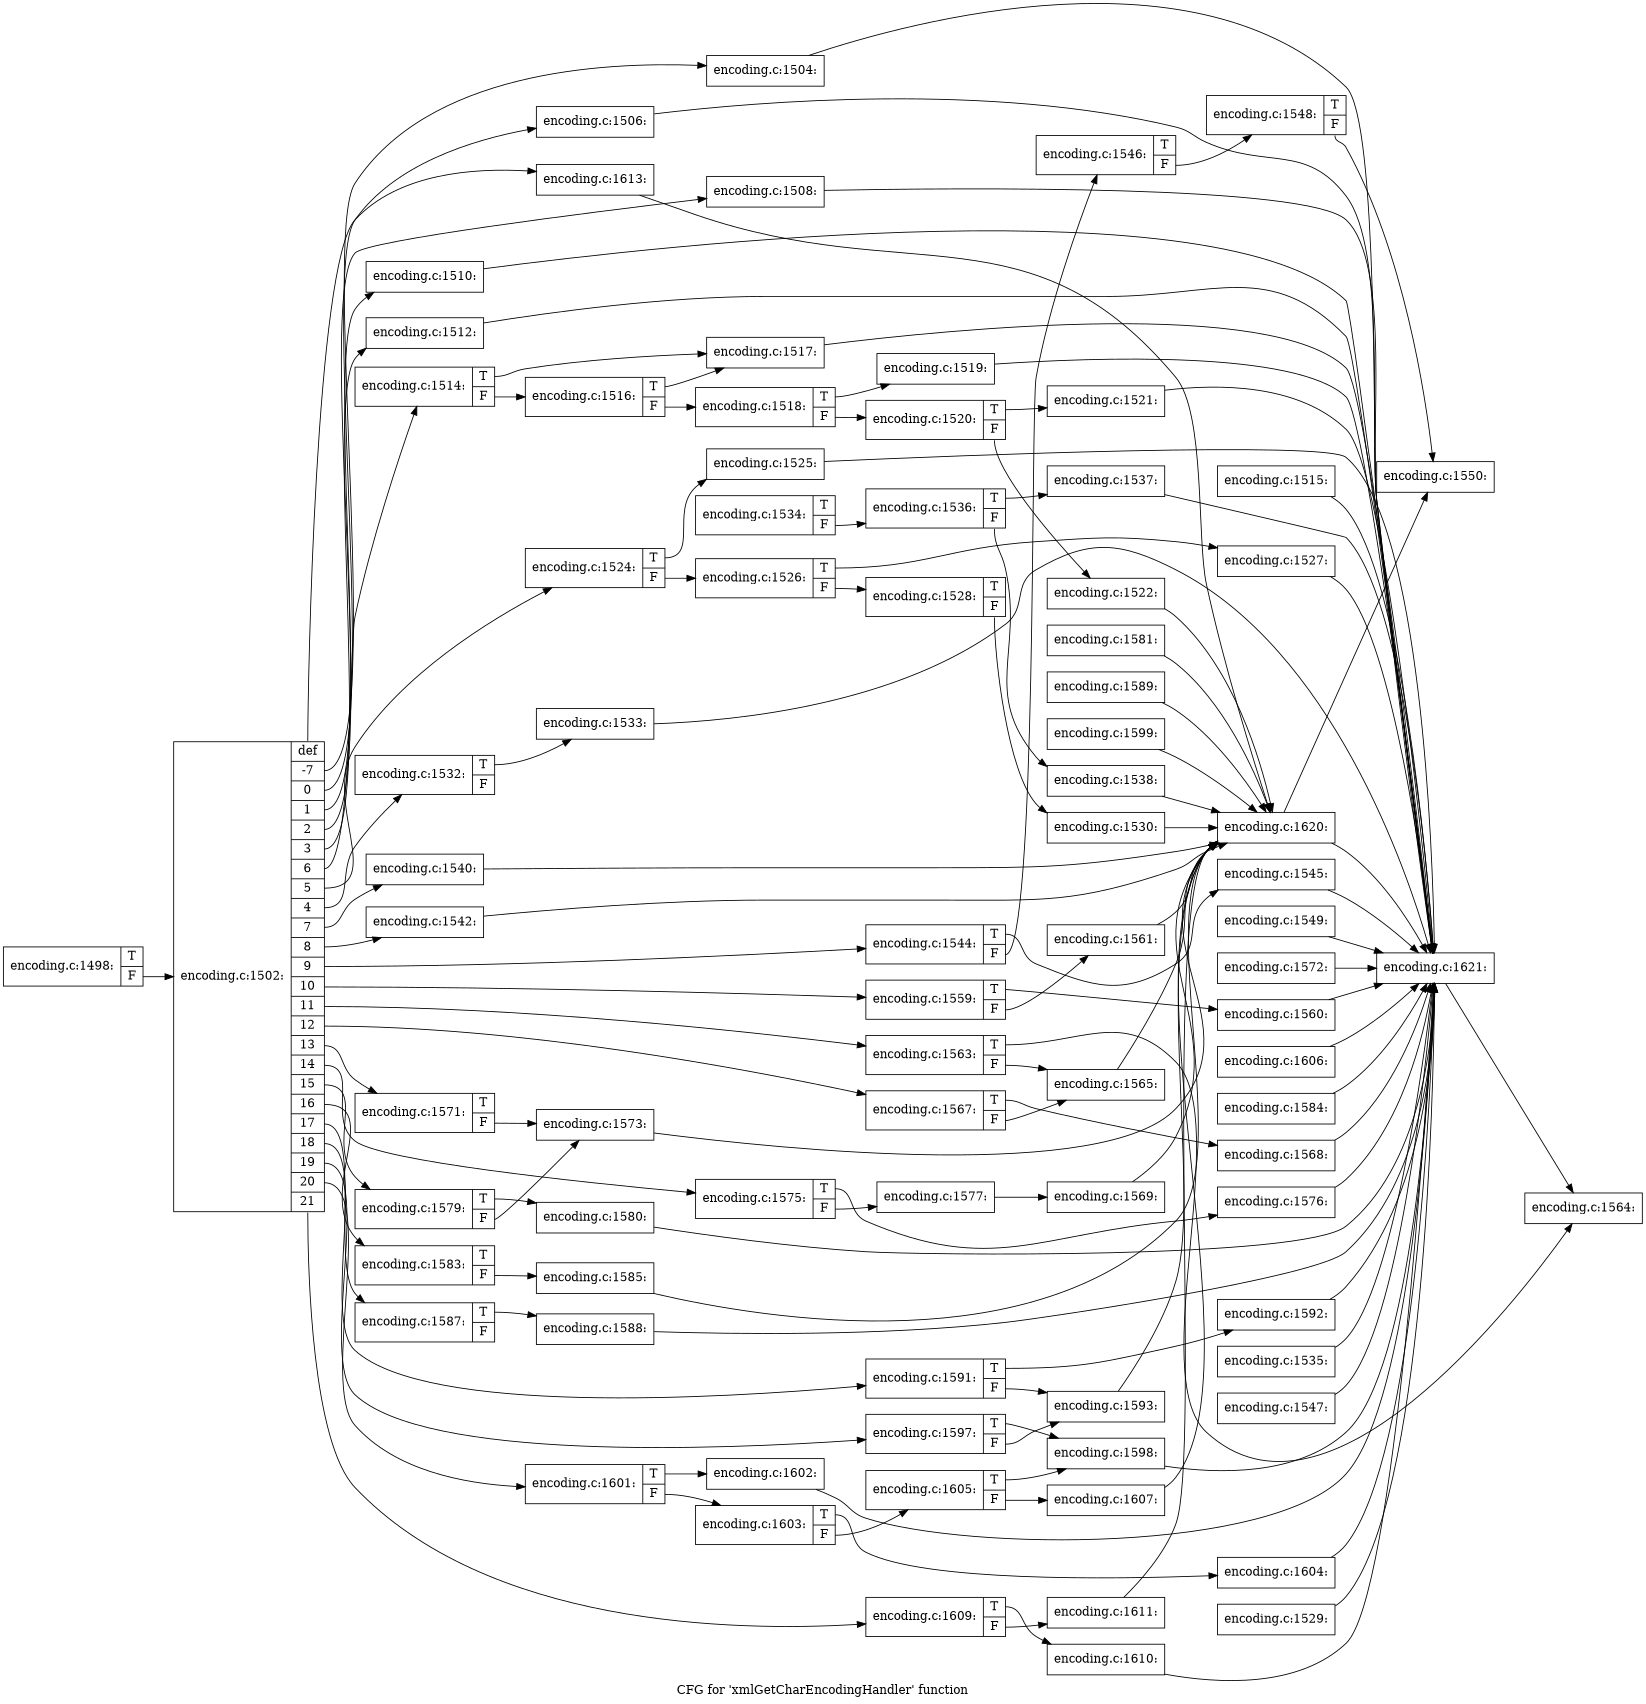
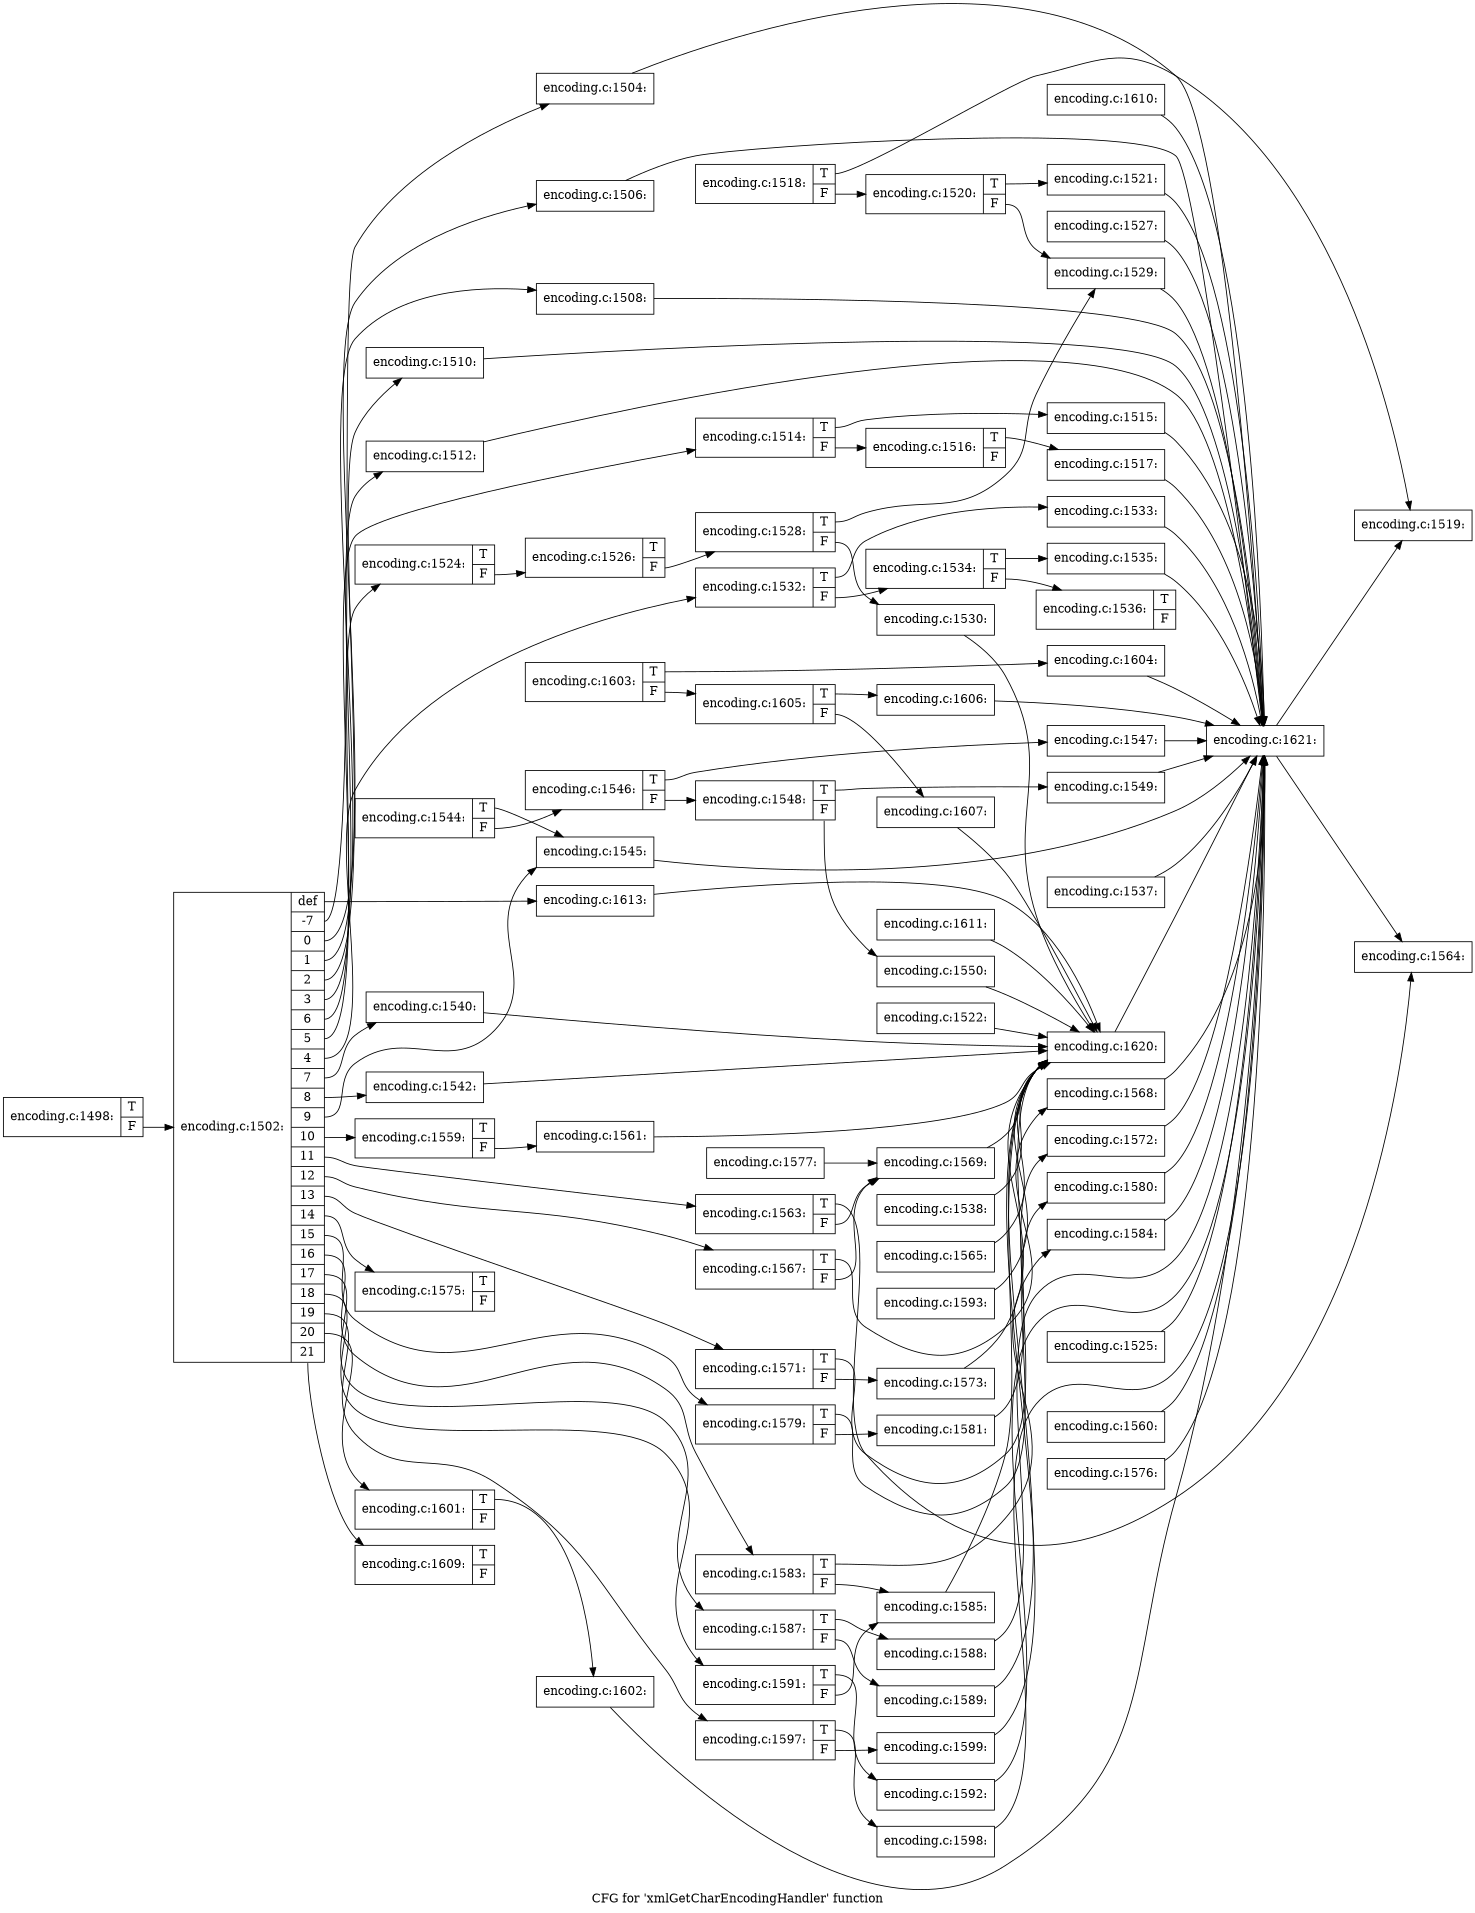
edge "encoding.c:1514:" -> "encoding.c:1517:": now "encoding.c:1514:" -> "encoding.c:1515:"
edge "encoding.c:1516:" -> "encoding.c:1518:": removed
edge "encoding.c:1519:" -> "encoding.c:1621:": reversed
edge "encoding.c:1528:" -> "encoding.c:1529:": added
edge "encoding.c:1536:" -> "encoding.c:1537:": removed
edge "encoding.c:1520:" -> "encoding.c:1522:": now "encoding.c:1520:" -> "encoding.c:1529:"
edge "encoding.c:1524:" -> "encoding.c:1525:": removed
edge "encoding.c:1526:" -> "encoding.c:1527:": removed
edge "encoding.c:1534:" -> "encoding.c:1535:": added
edge "encoding.c:1532:" -> "encoding.c:1534:": added
edge "encoding.c:1536:" -> "encoding.c:1538:": removed
edge "encoding.c:1620:" -> "encoding.c:1550:": reversed
edge "encoding.c:1546:" -> "encoding.c:1547:": added
edge "encoding.c:1548:" -> "encoding.c:1549:": added
edge "encoding.c:1502:" -> "encoding.c:1544:": now "encoding.c:1502:" -> "encoding.c:1545:"
edge "encoding.c:1559:" -> "encoding.c:1560:": removed
edge "encoding.c:1563:" -> "encoding.c:1565:": now "encoding.c:1563:" -> "encoding.c:1569:"
edge "encoding.c:1567:" -> "encoding.c:1565:": now "encoding.c:1567:" -> "encoding.c:1569:"
edge "encoding.c:1579:" -> "encoding.c:1573:": now "encoding.c:1579:" -> "encoding.c:1581:"
edge "encoding.c:1575:" -> "encoding.c:1577:": removed
edge "encoding.c:1575:" -> "encoding.c:1576:": removed
edge "encoding.c:1591:" -> "encoding.c:1593:": now "encoding.c:1591:" -> "encoding.c:1585:"
edge "encoding.c:1597:" -> "encoding.c:1593:": now "encoding.c:1597:" -> "encoding.c:1599:"
edge "encoding.c:1571:" -> "encoding.c:1572:": added
edge "encoding.c:1605:" -> "encoding.c:1598:": now "encoding.c:1605:" -> "encoding.c:1606:"
edge "encoding.c:1601:" -> "encoding.c:1603:": removed
edge "encoding.c:1583:" -> "encoding.c:1584:": added
edge "encoding.c:1609:" -> "encoding.c:1610:": removed
edge "encoding.c:1609:" -> "encoding.c:1611:": removed
edge "encoding.c:1587:" -> "encoding.c:1589:": added
